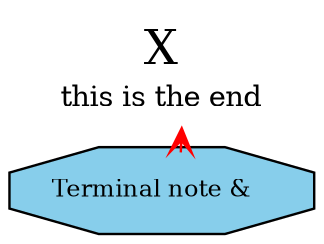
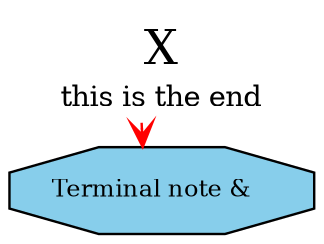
edge "Terminal note &" -> "X": reversed
